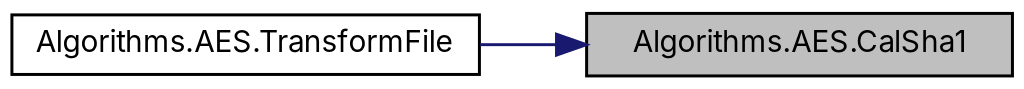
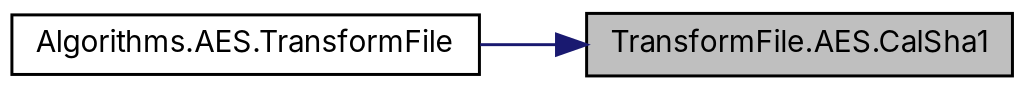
node "Algorithms.AES.CalSha1": label "Algorithms.AES.CalSha1" -> "TransformFile.AES.CalSha1"
